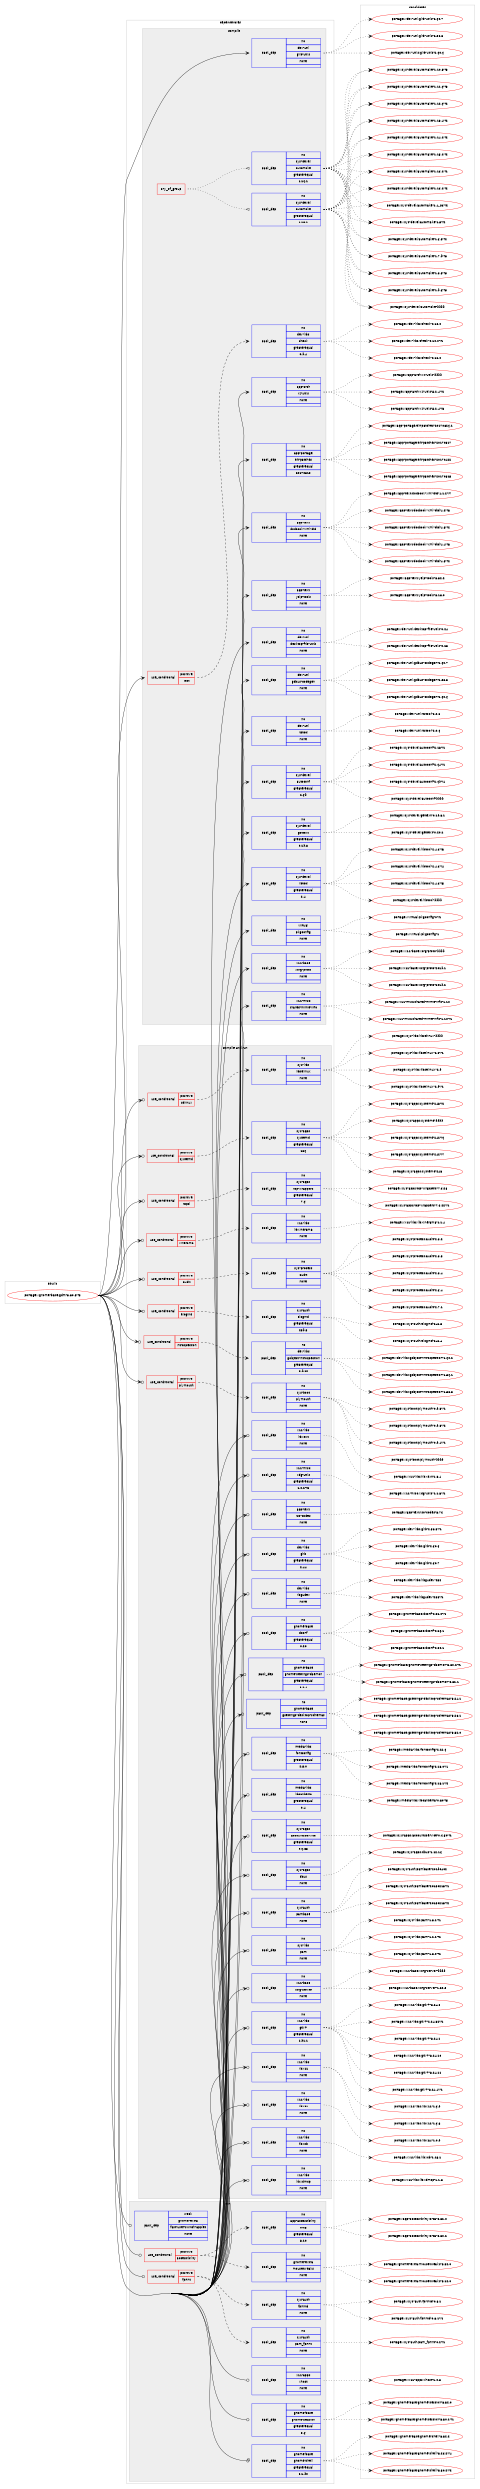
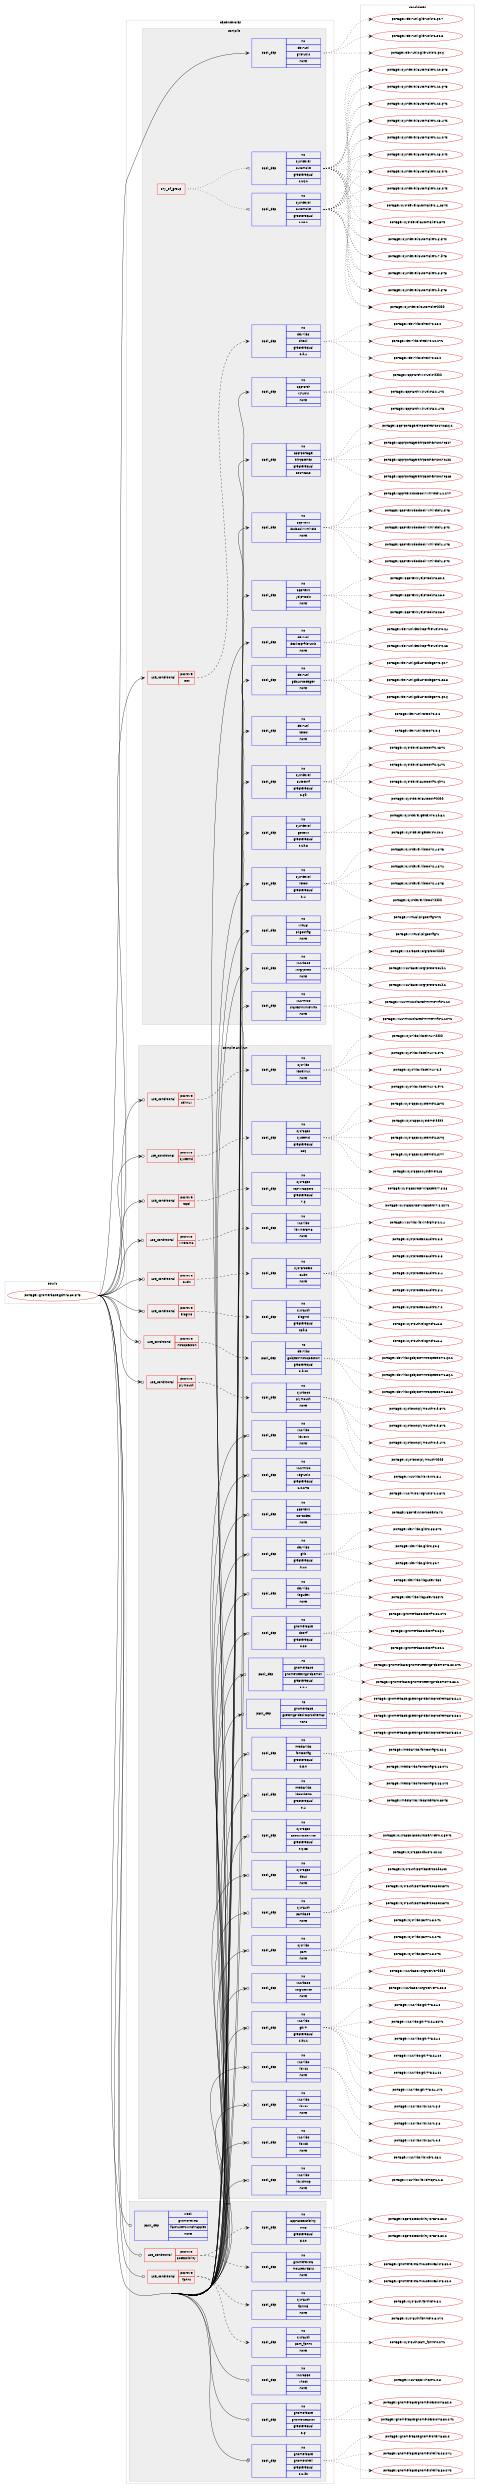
node "portage://app-text/yelp-tools-3.28.0": added
